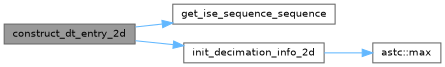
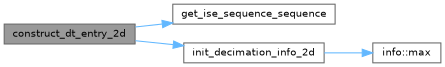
node "astc::max": label "astc::max" -> "info::max"
